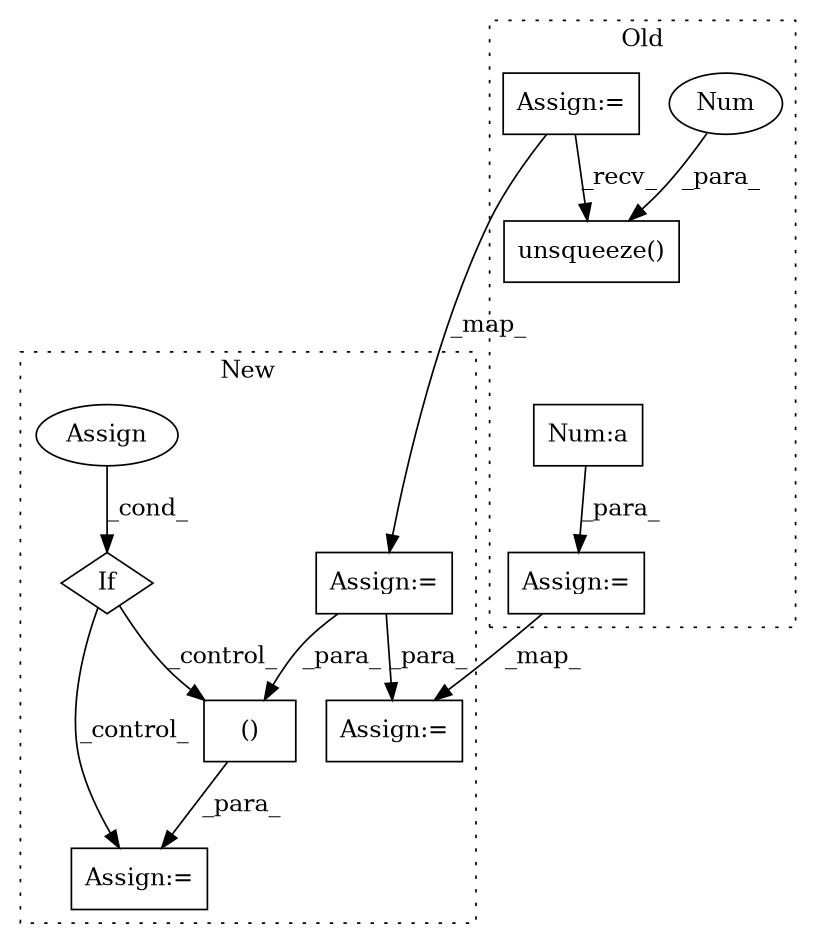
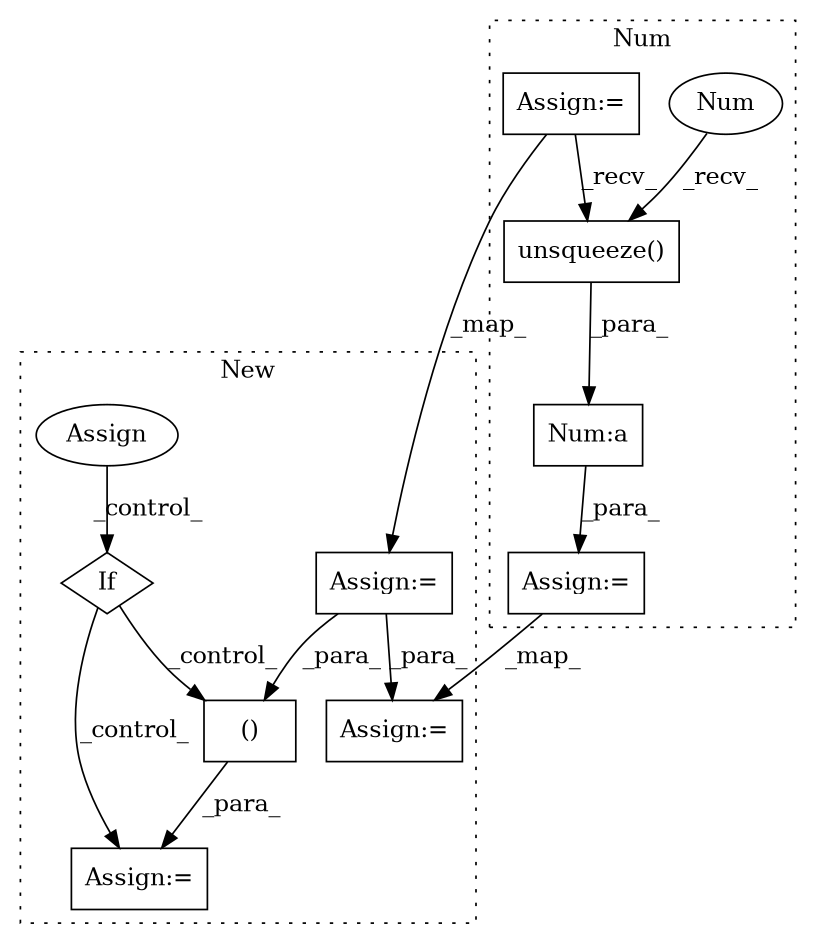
cluster "Old": label "Old" -> "Num"
edge "Num" -> "unsqueeze()": label "_para_" -> "_recv_"
edge "unsqueeze()" -> "Num:a": added, label "_para_"
edge "Assign" -> "If": label "_cond_" -> "_control_"
